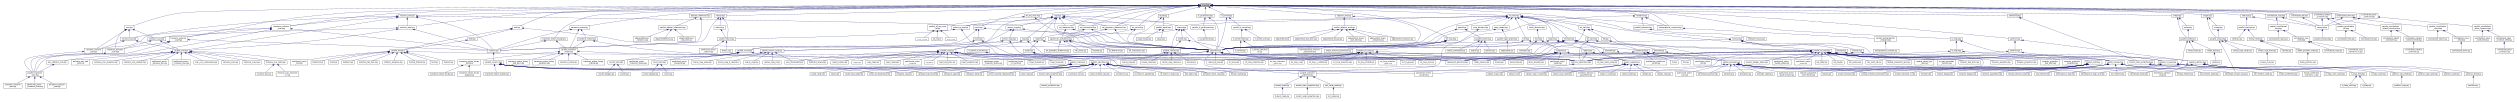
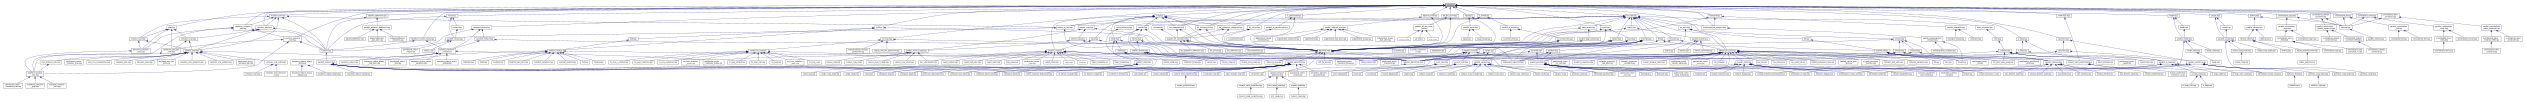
edge "parallel_uninitialized _fill.hpp" -> "uninitialized_default _construct.hpp": now "parallel_uninitialized _fill.hpp" -> "uninitialized_fill.hpp"
edge "includes.cpp" -> "parallel_set_operations.hpp": reversed
edge "mismatch.cpp" -> "host.hpp": now "mismatch.cpp" -> "parallel_mismatch.hpp"
edge "parallel_algorithm.hpp" -> "1d_stencil_4_throttle.cpp": reversed
edge "stream.cpp" -> "compute.hpp": now "stream.cpp" -> "parallel_lexicographical _compare.hpp"
